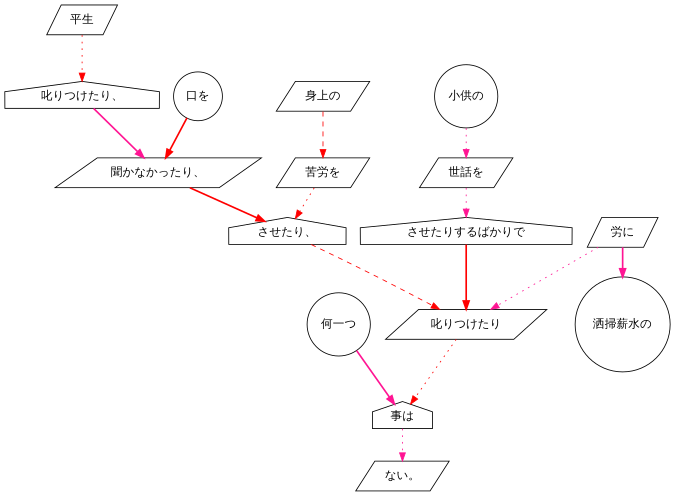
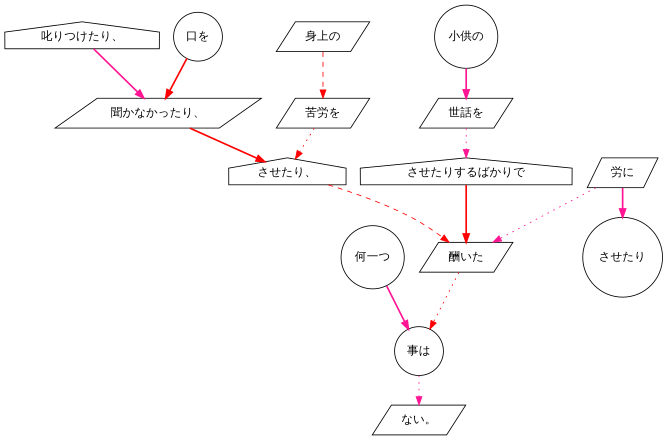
node "平生": removed
edge "小供の" -> "世話を": style dotted -> bold
node "叱りつけたり": label "叱りつけたり" -> "酬いた"
node "洒掃薪水の": label "洒掃薪水の" -> "させたり"
node "事は": shape house -> circle
